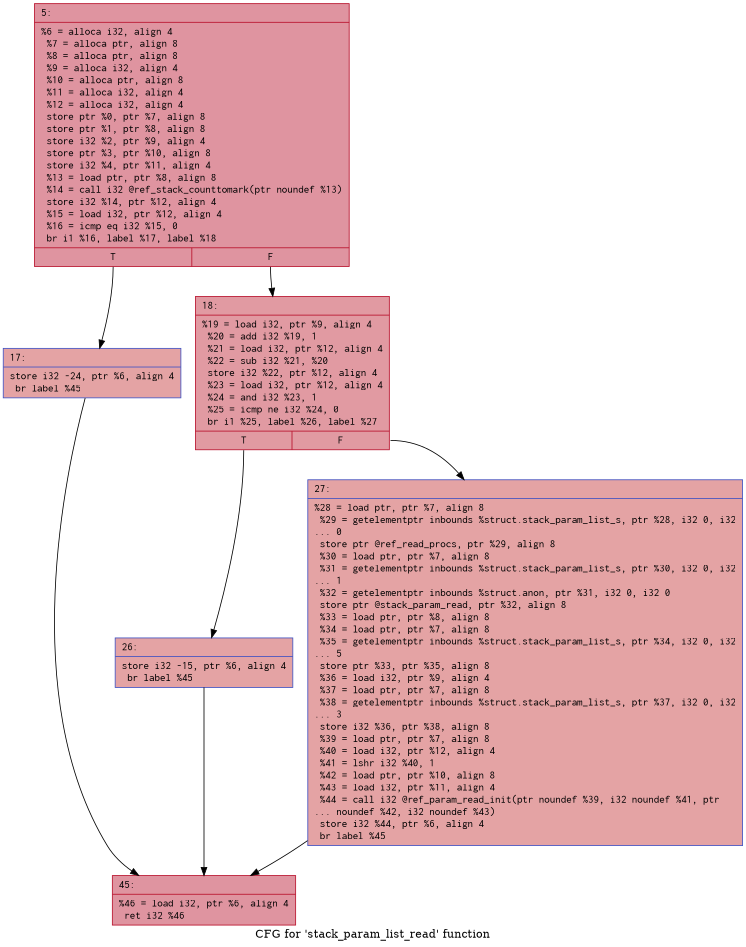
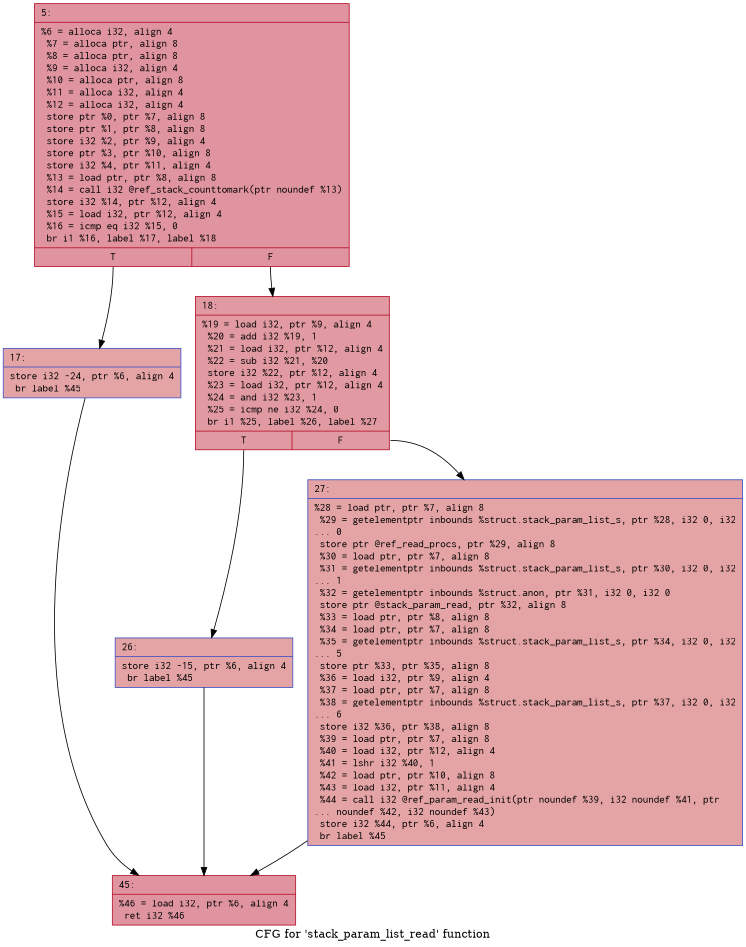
node "27:": text "... 3" -> "... 6"
